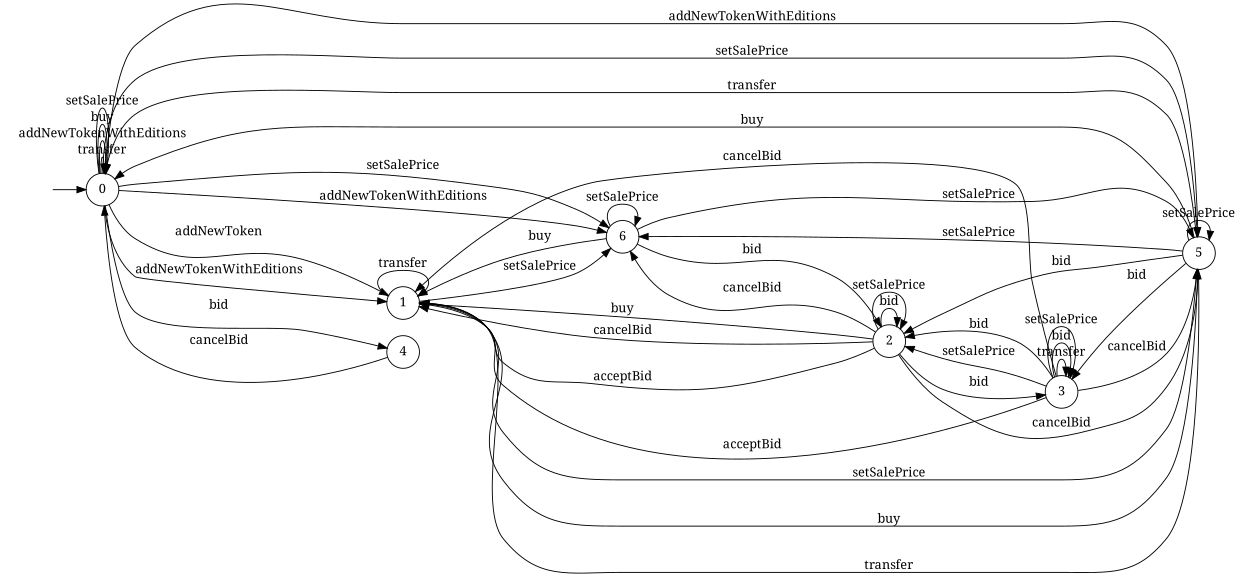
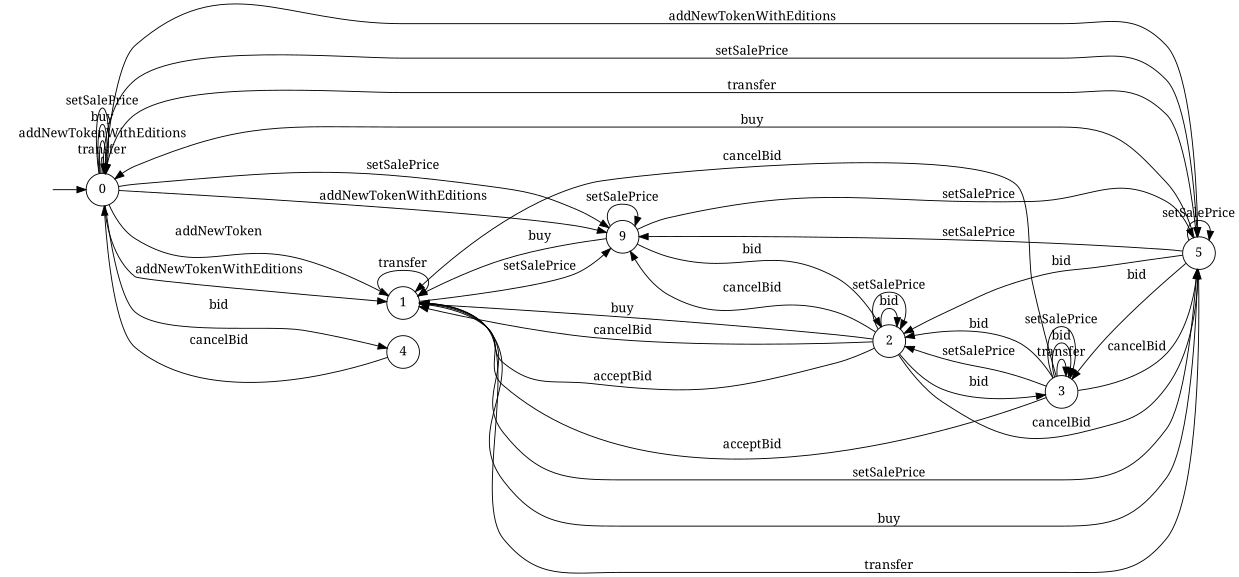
node "6": label "6" -> "9"
